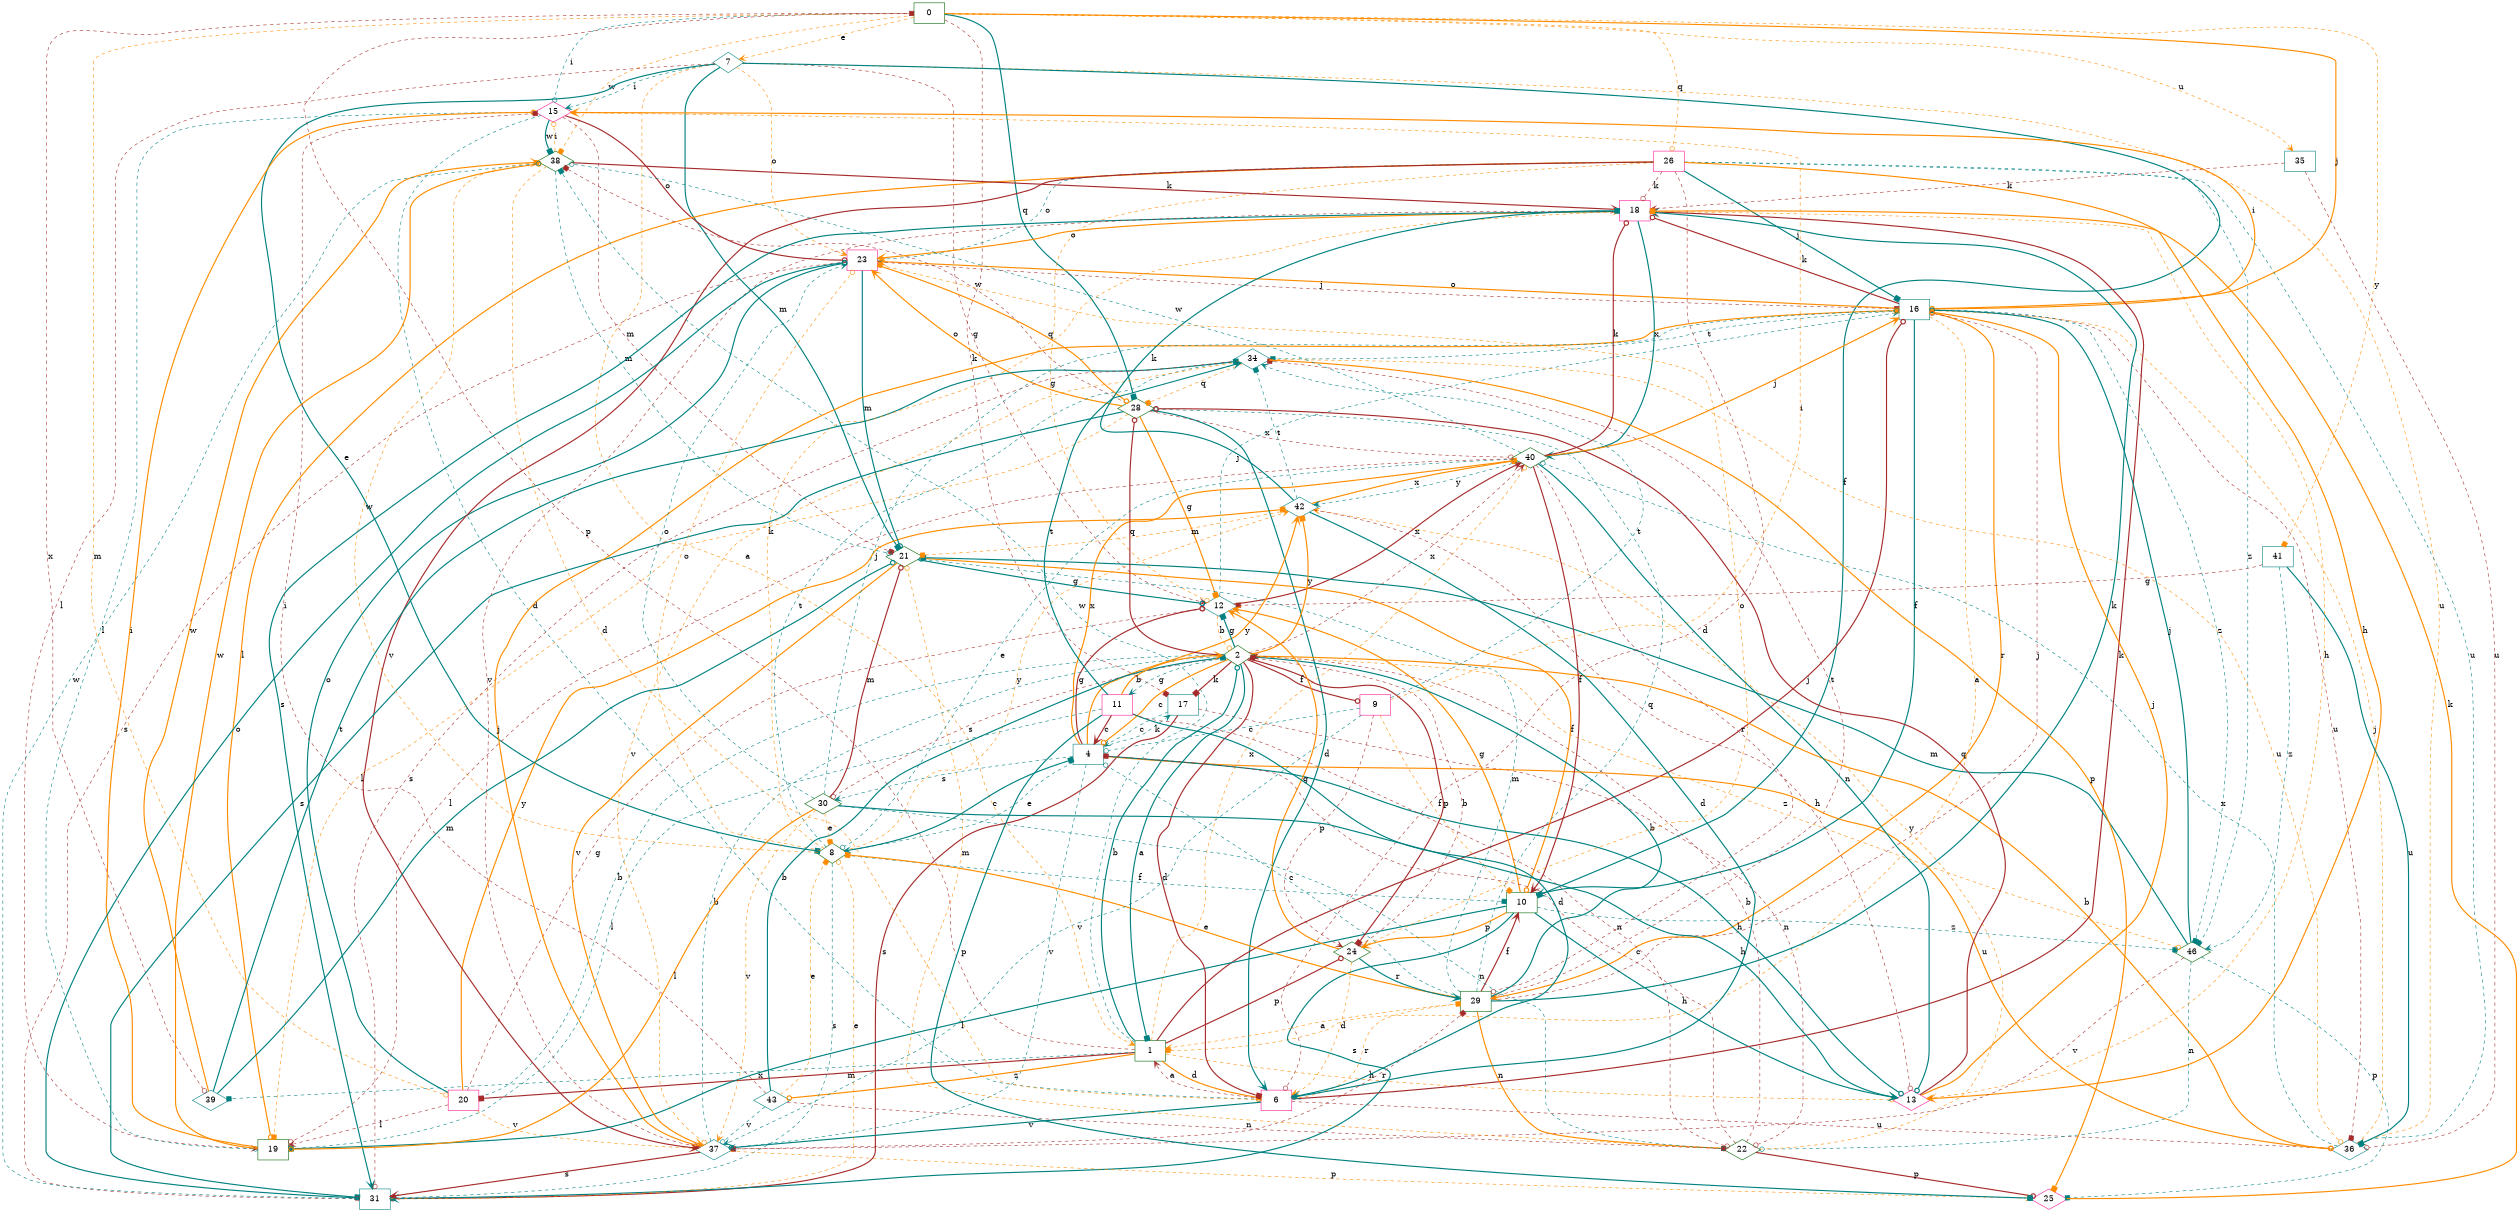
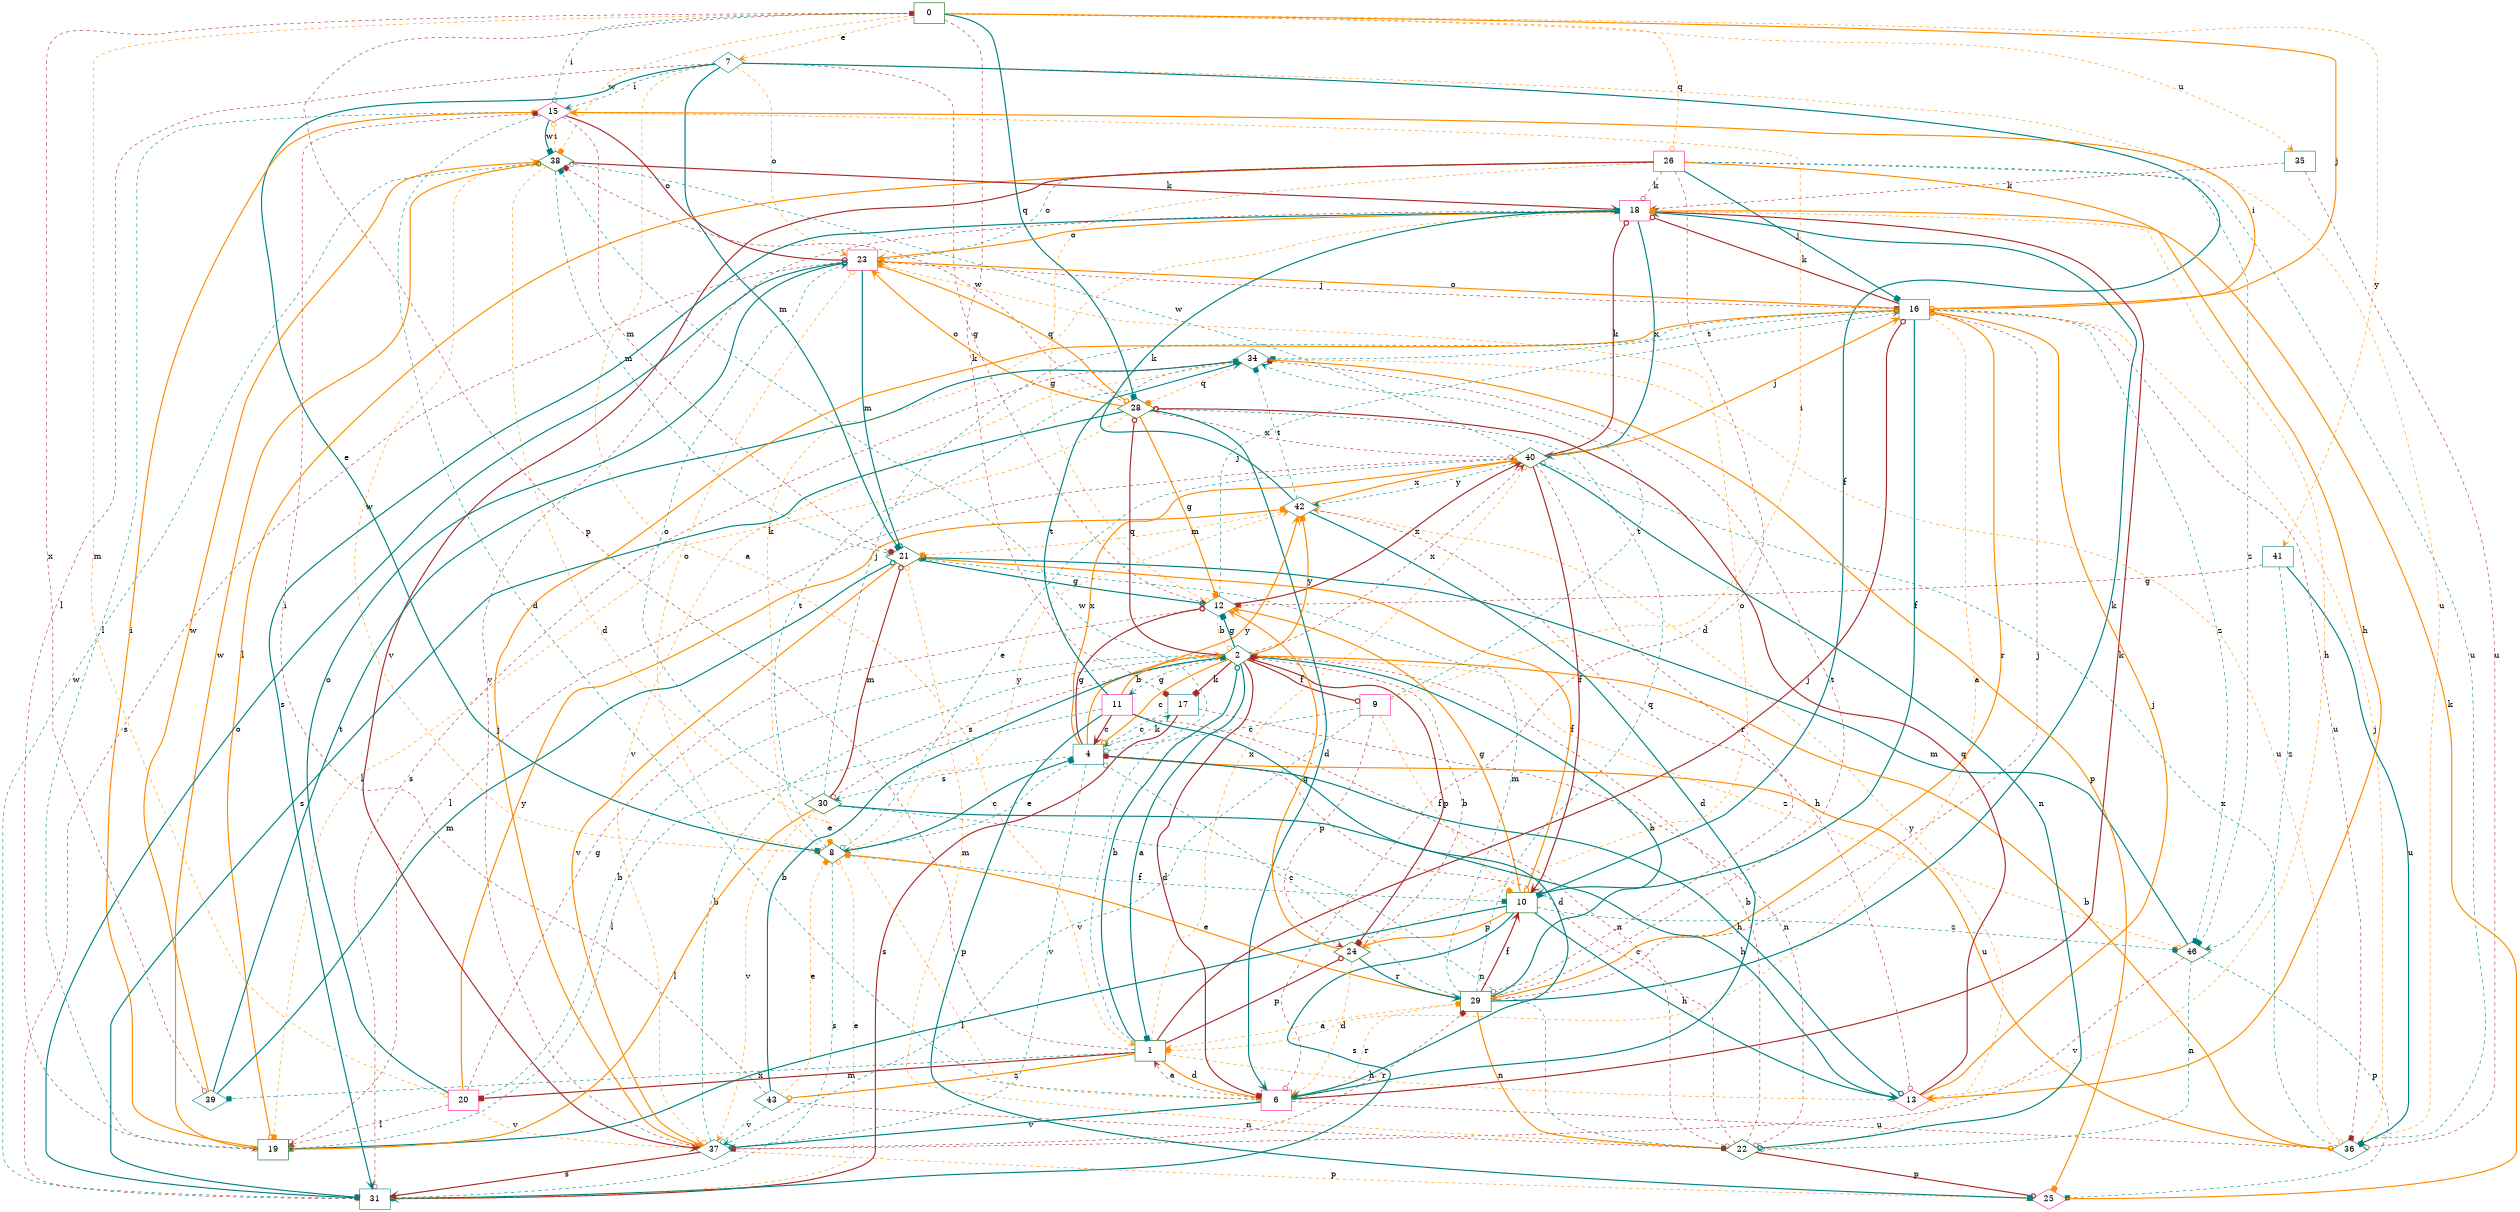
edge "0" -> "41": arrowhead box -> vee
edge "46" -> "16": removed, label "j"
edge "40" -> "13": now "40" -> "22"
